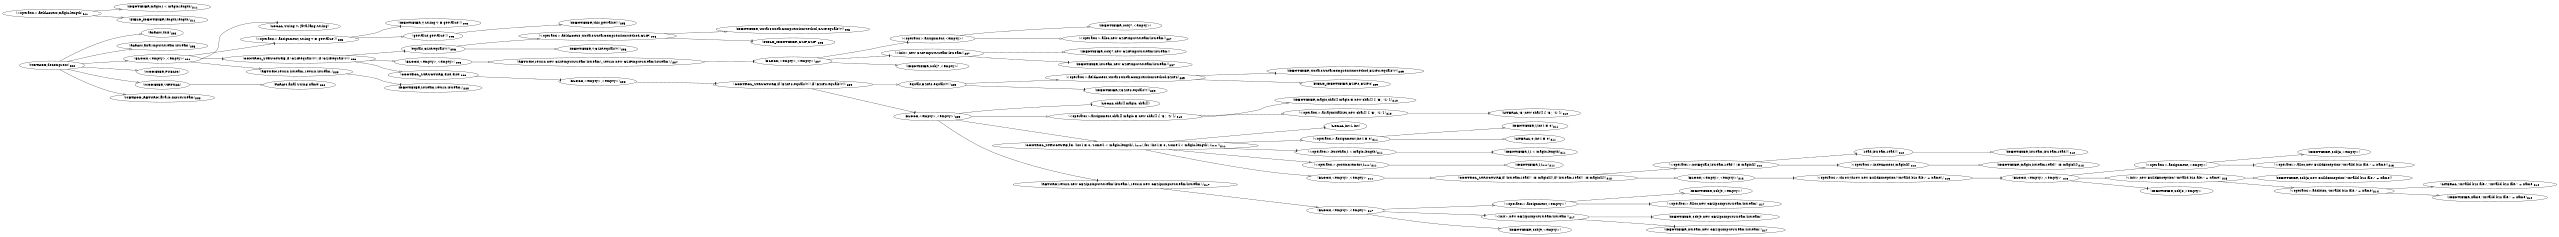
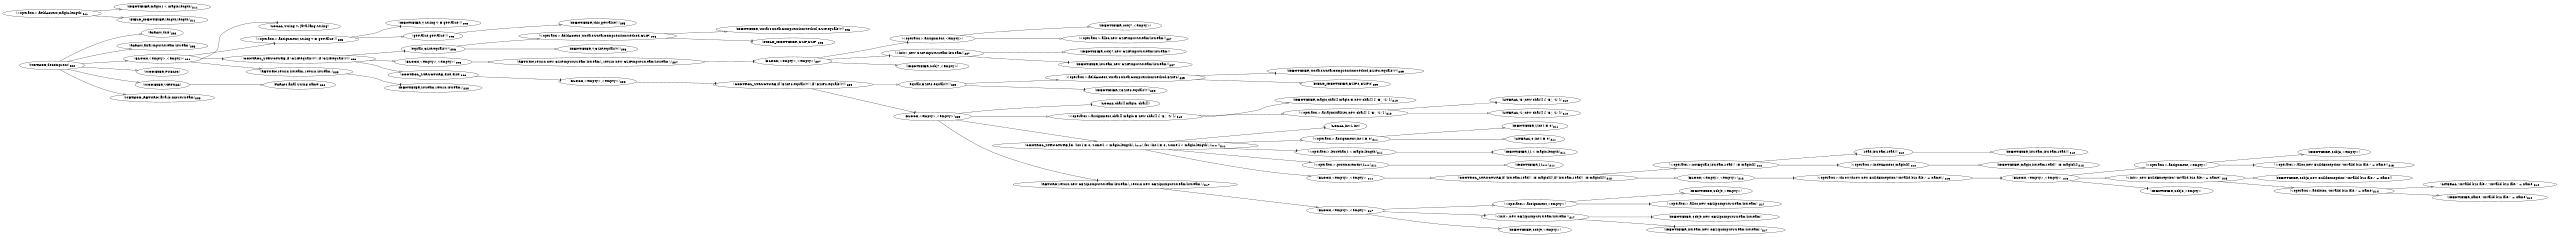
node "(LITERAL,'Z',new char[] { 'B', 'Z' })": added
